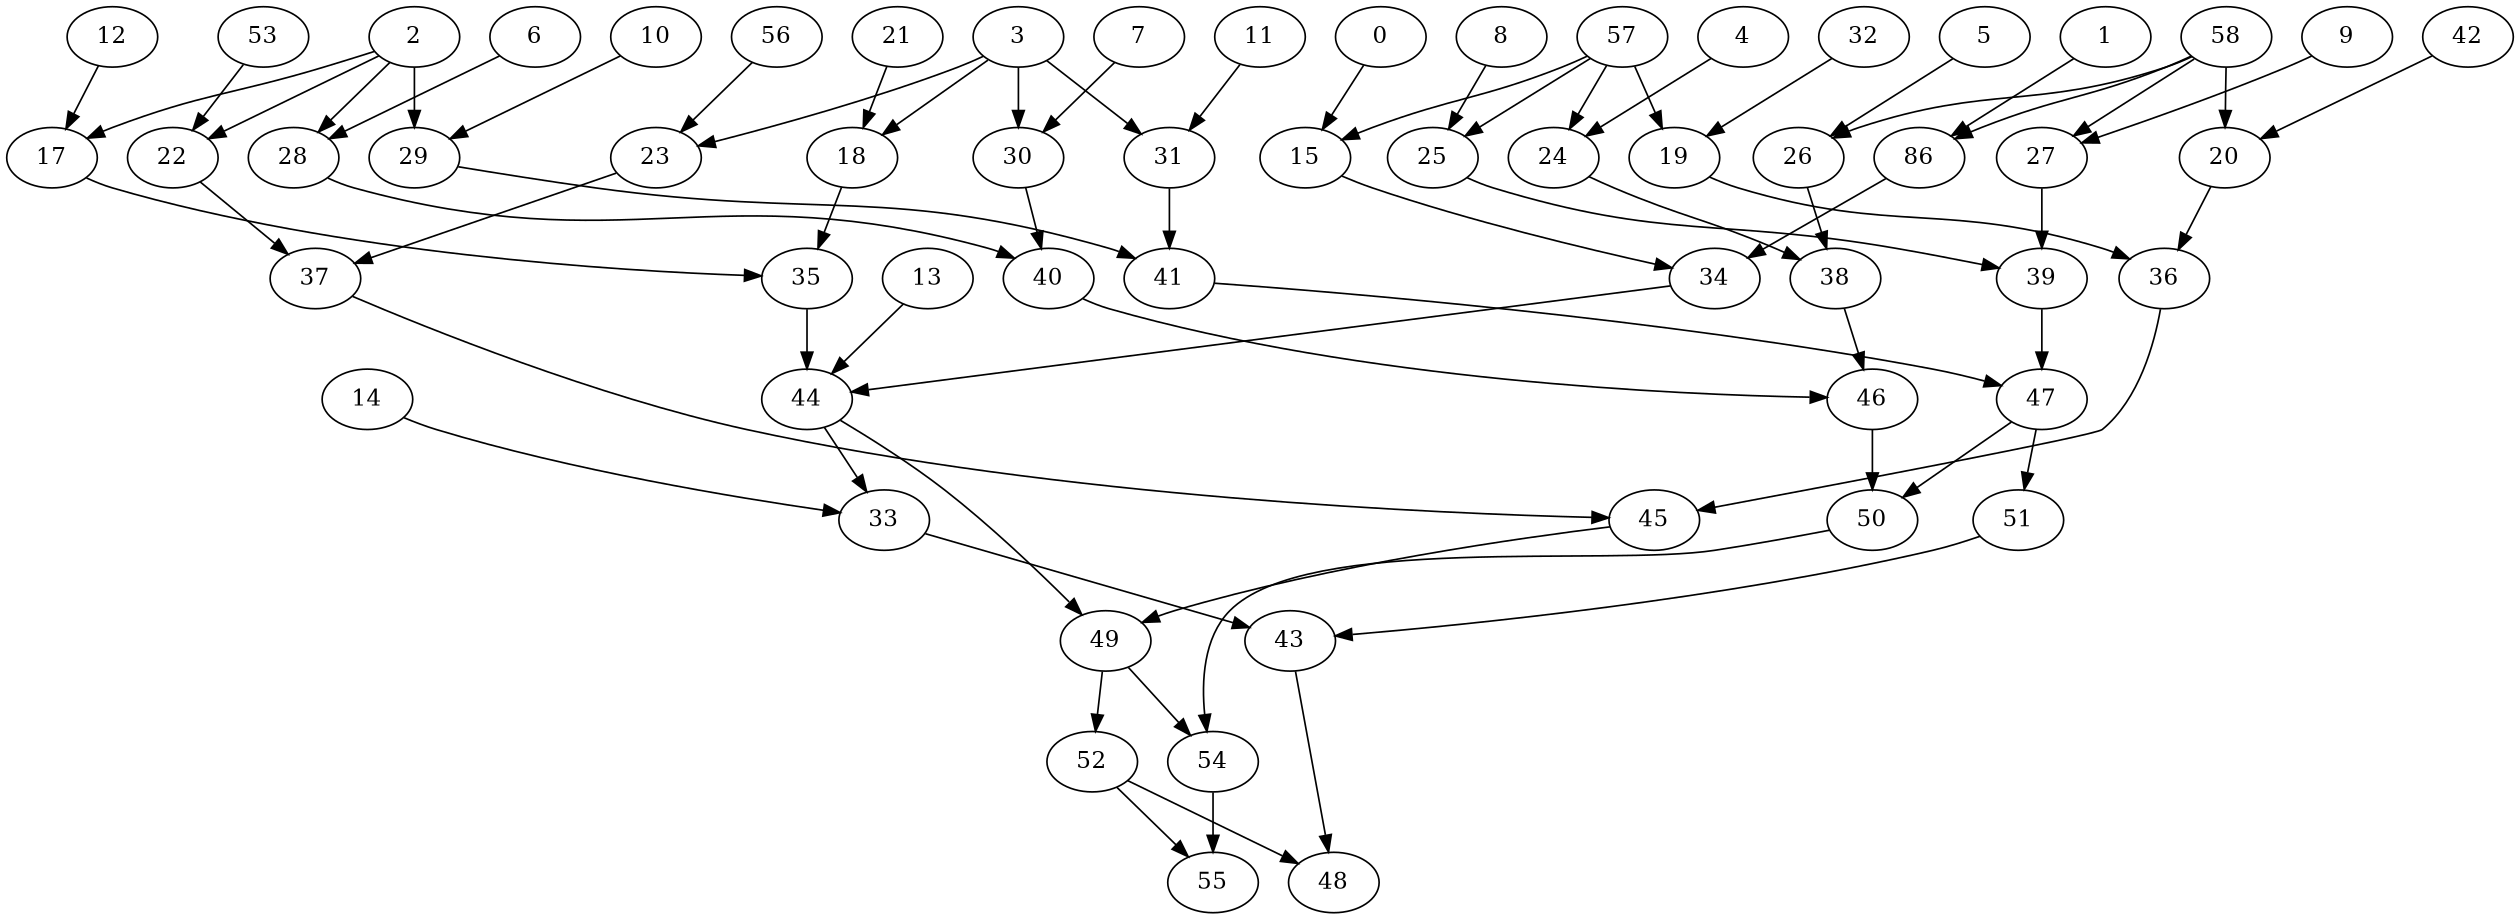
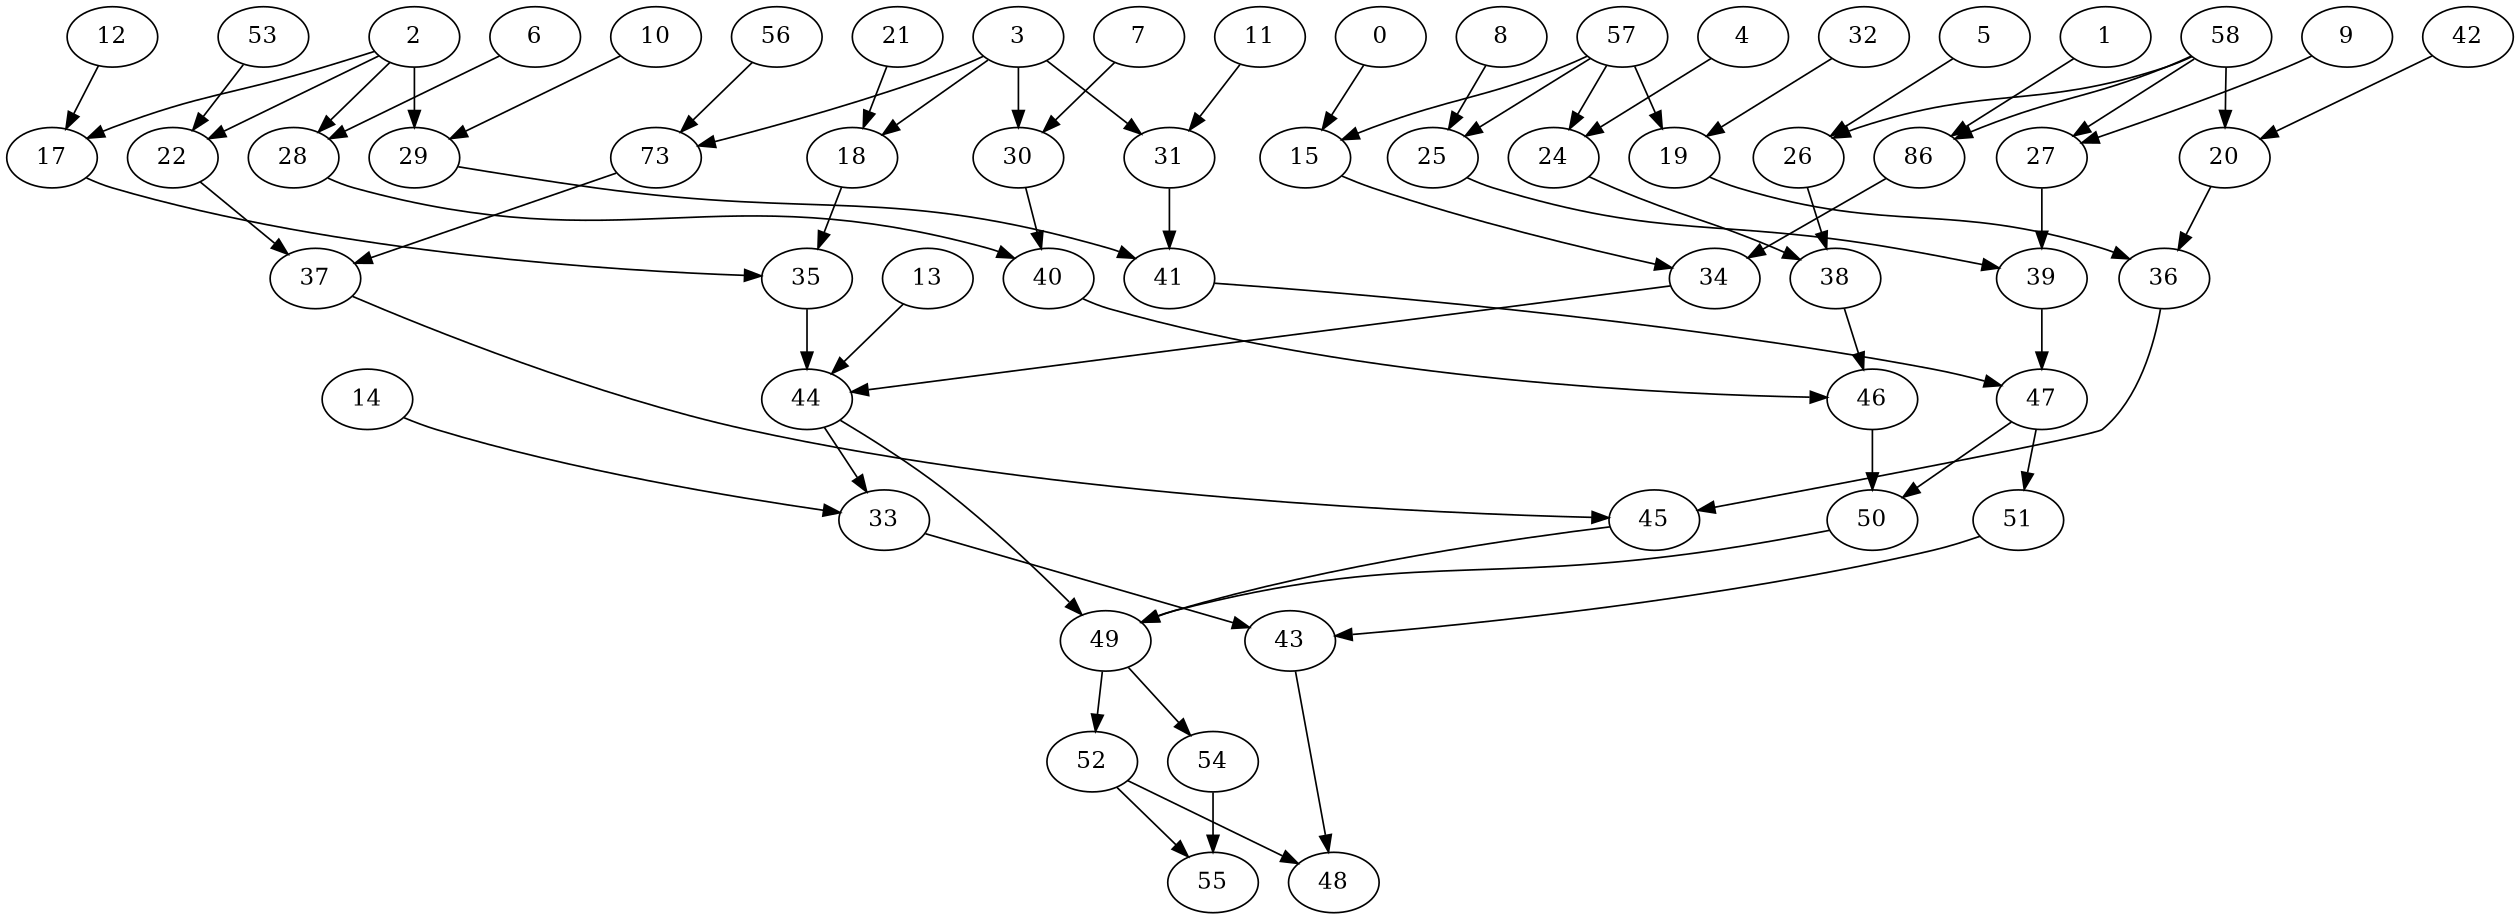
node "23": label "23" -> "73"
edge "50" -> "54": now "50" -> "49"
